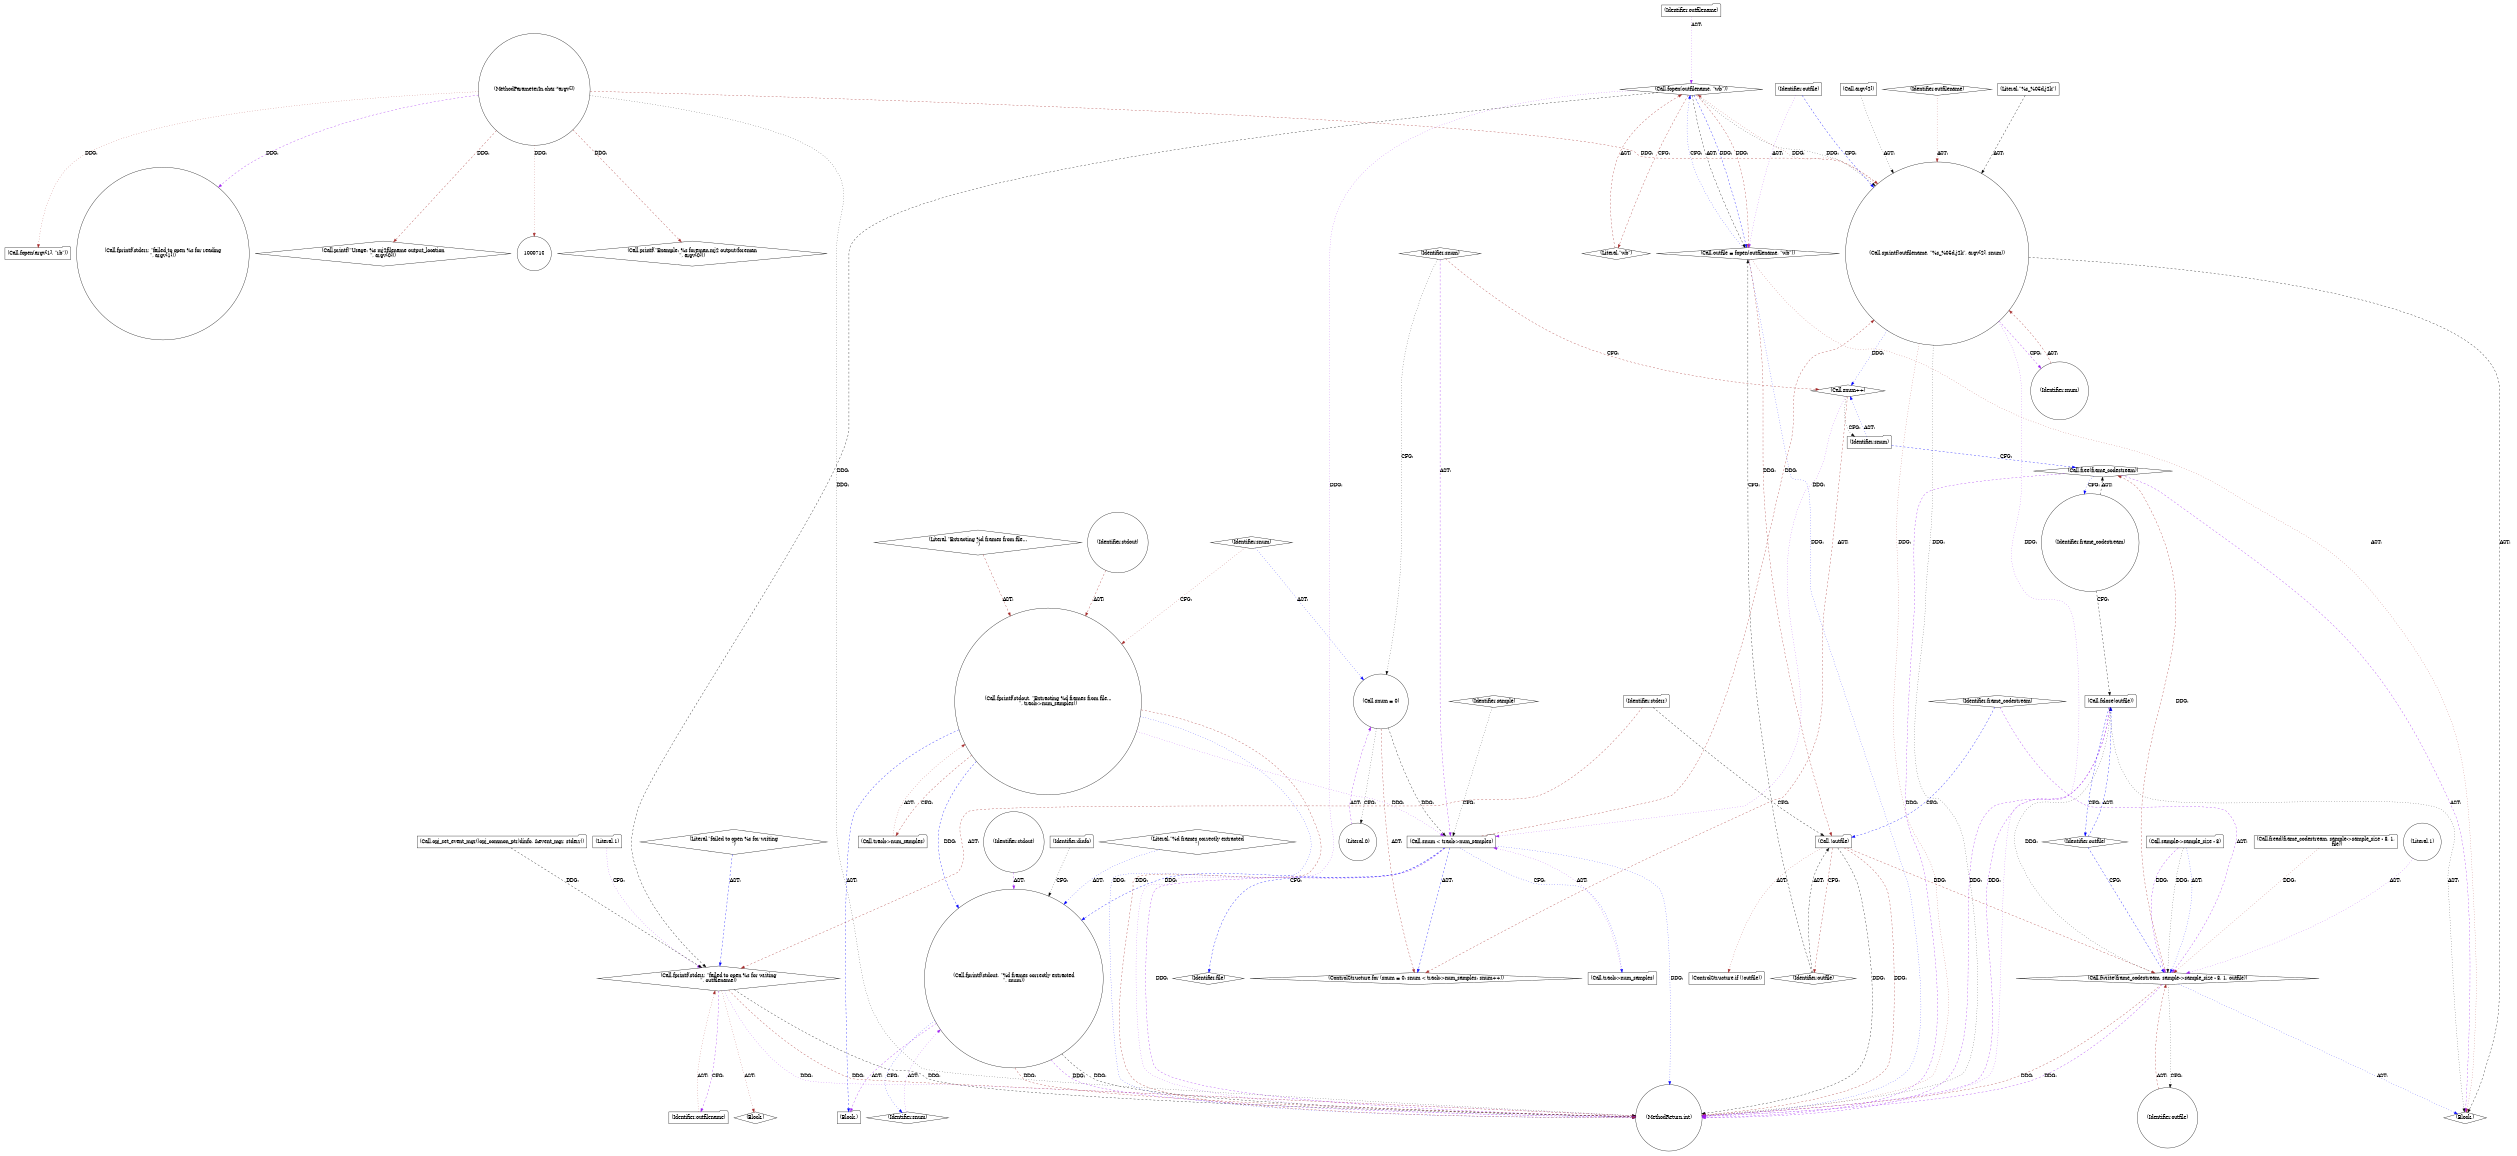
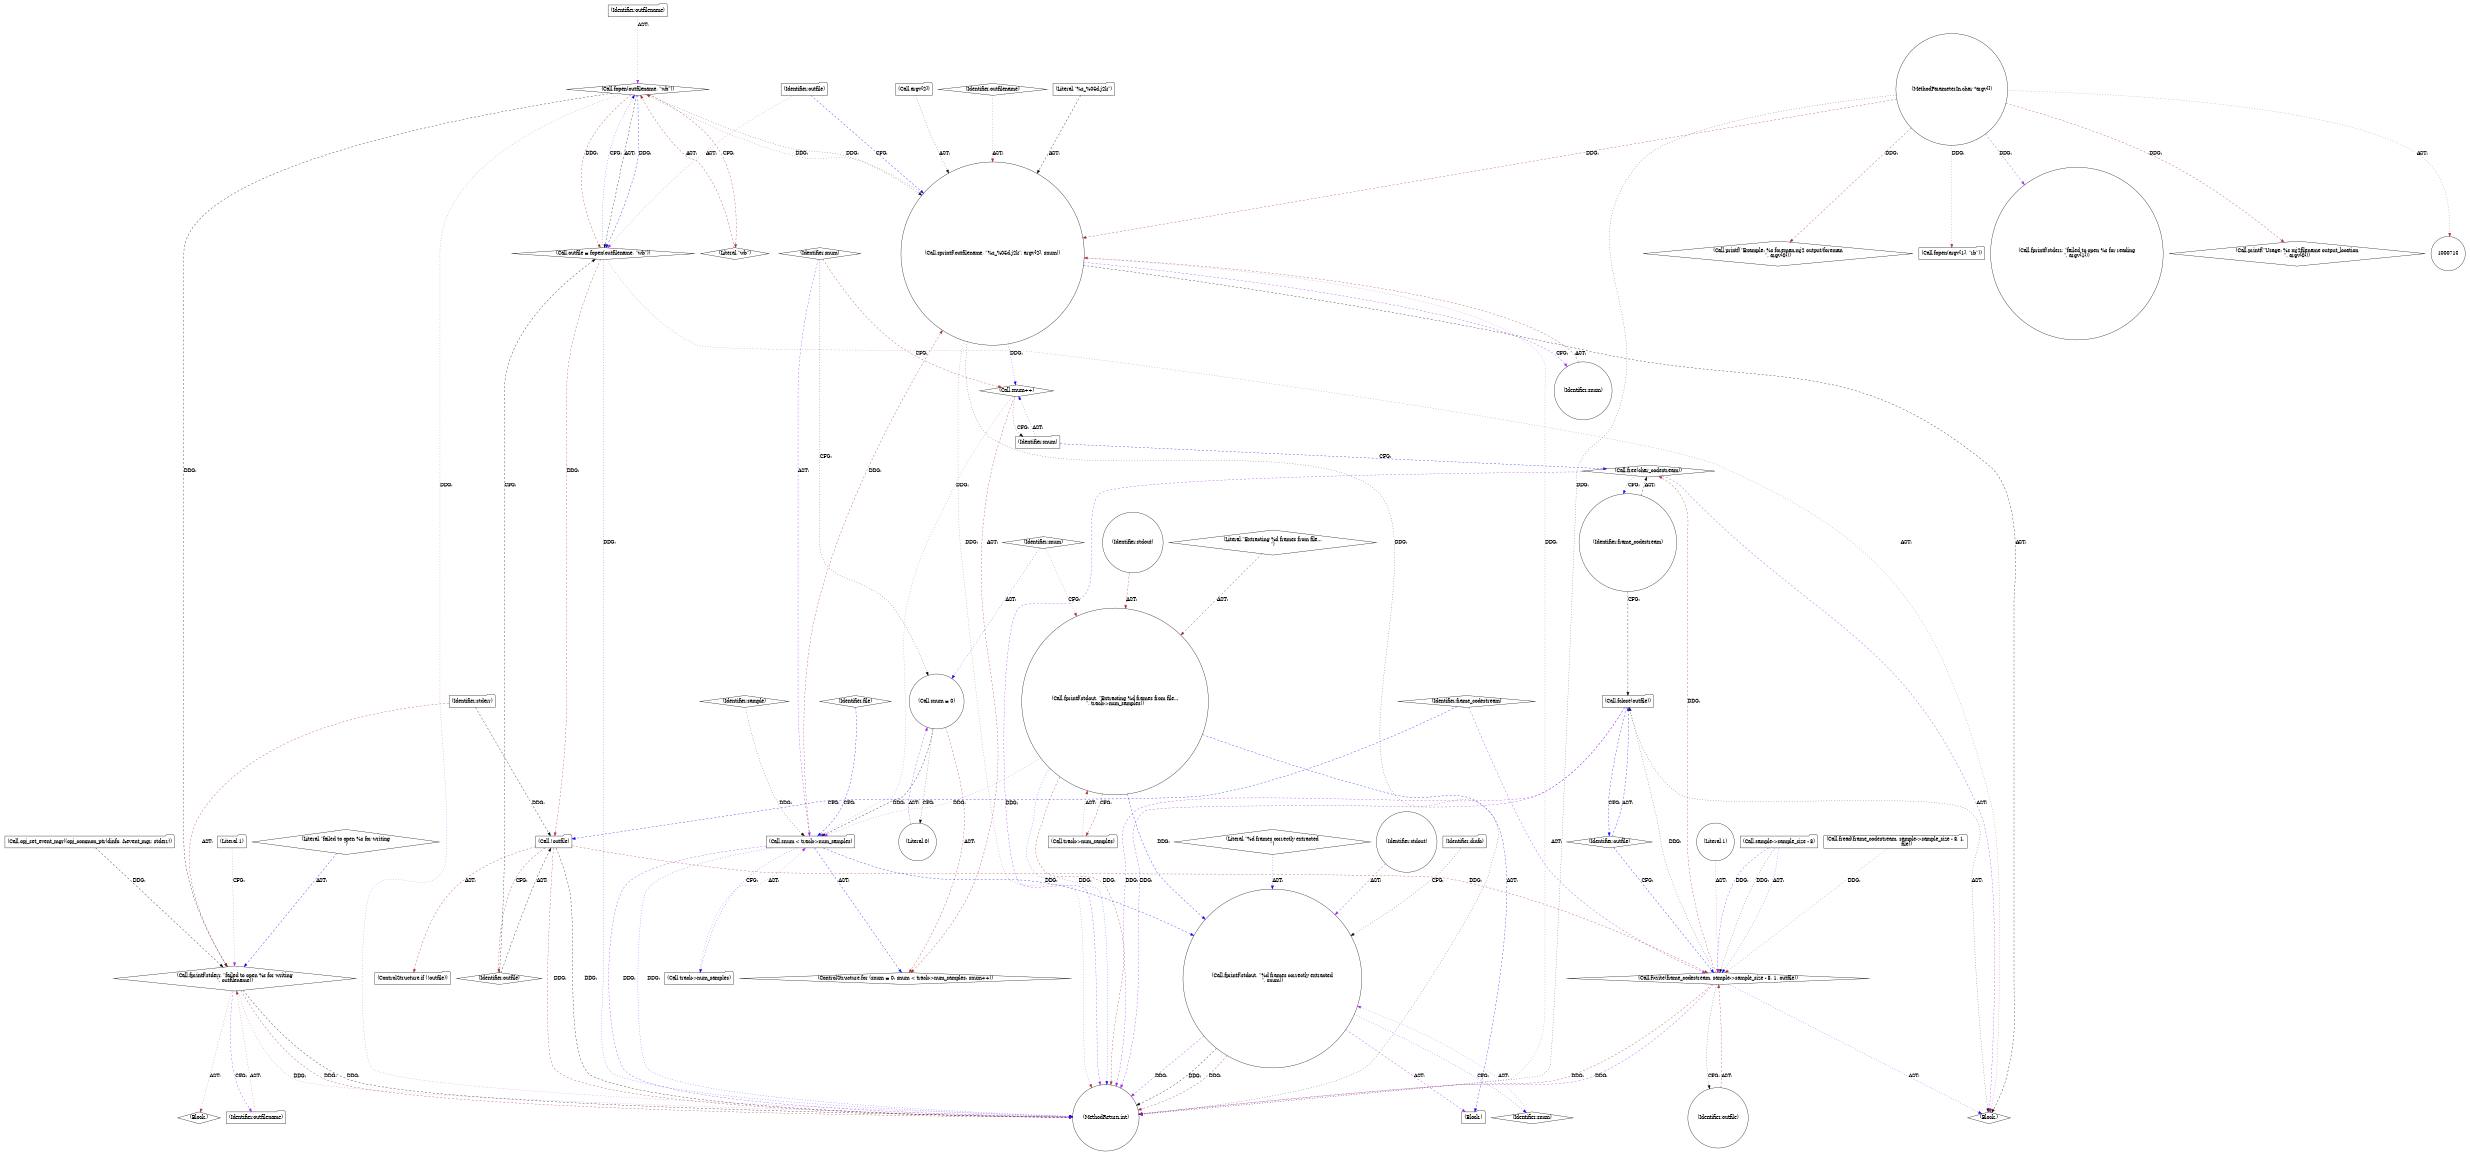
edge "(MethodParameterIn,char *argv[])" -> "1000710": label "DDG: " -> "AST: "
node "(Call,free(frame_codestream))": label "(Call,free(frame_codestream))" -> "(Call,free(char_codestream))"
edge "(Identifier,sample)" -> "(Call,snum < track->num_samples)": label "CFG: " -> "DDG: "
edge "(Identifier,stderr)" -> "(Call,!outfile)": label "CFG: " -> "DDG: "
edge "(Call,snum < track->num_samples)" -> "(Identifier,file)": reversed
edge "(Call,!outfile)" -> "(ControlStructure,if (!outfile))": style dotted -> dashed
